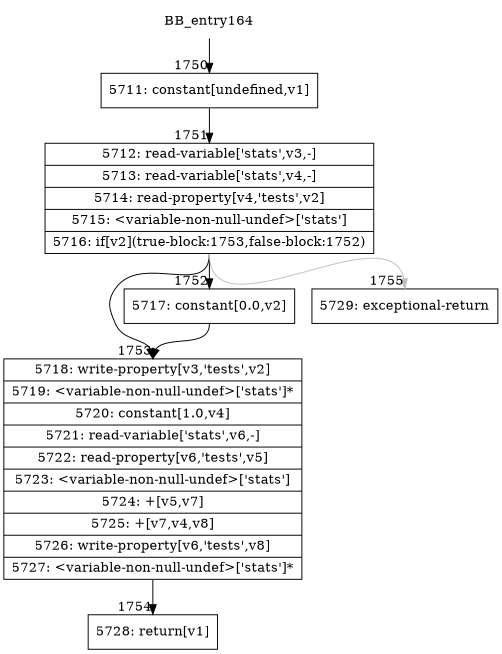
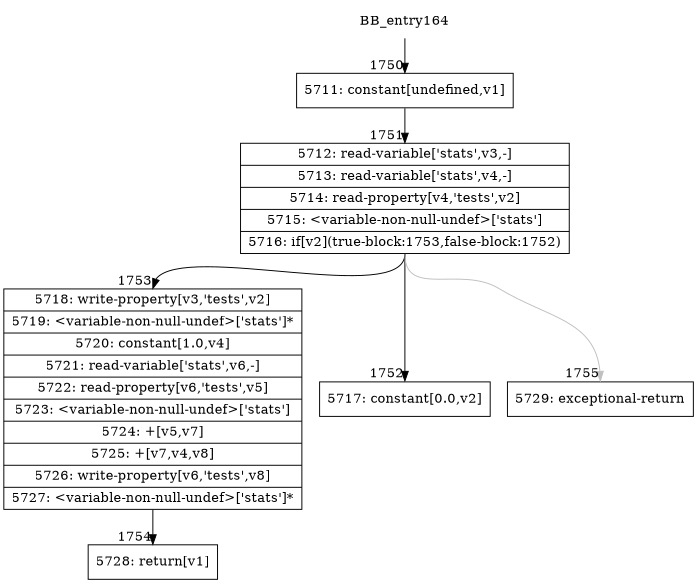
edge "5717: constant[0.0,v2]" -> "5718: write-property[v3,'tests',v2]": removed
